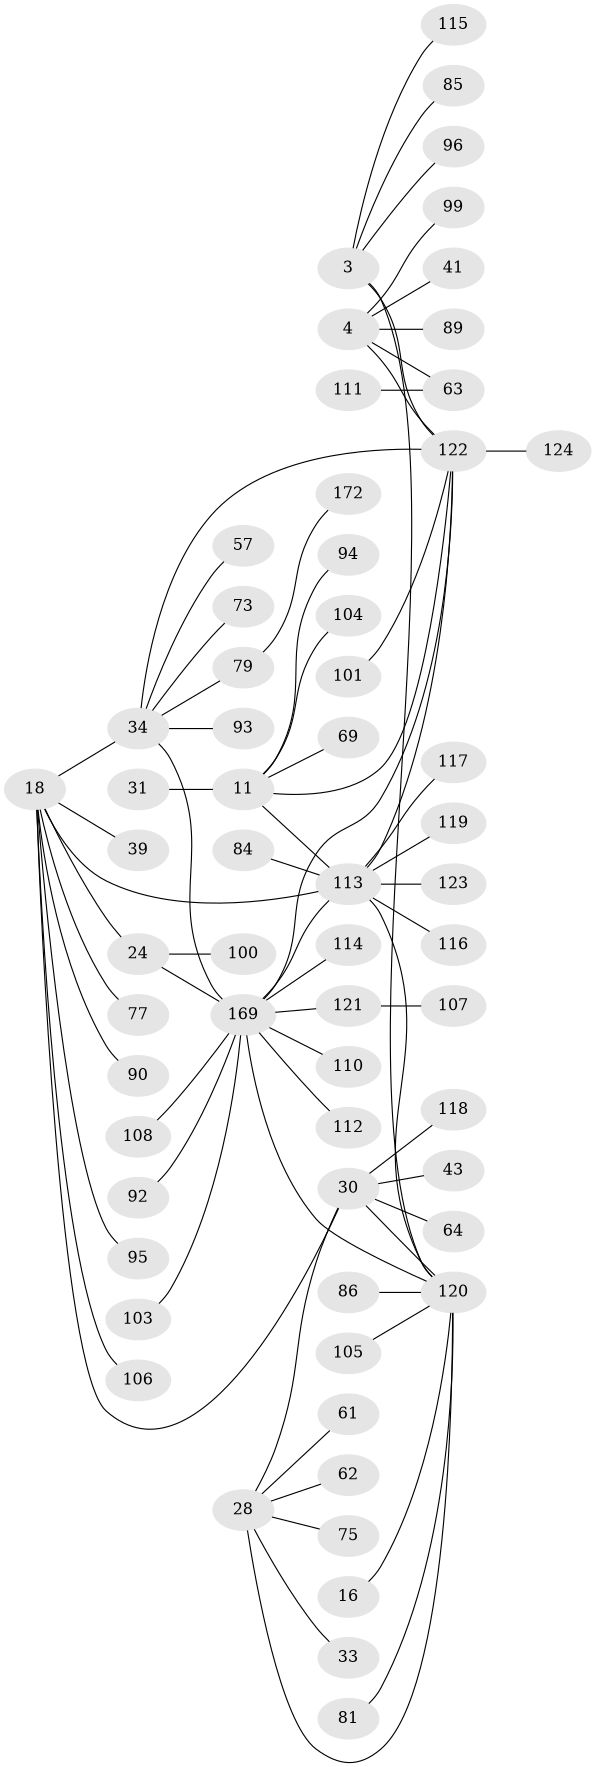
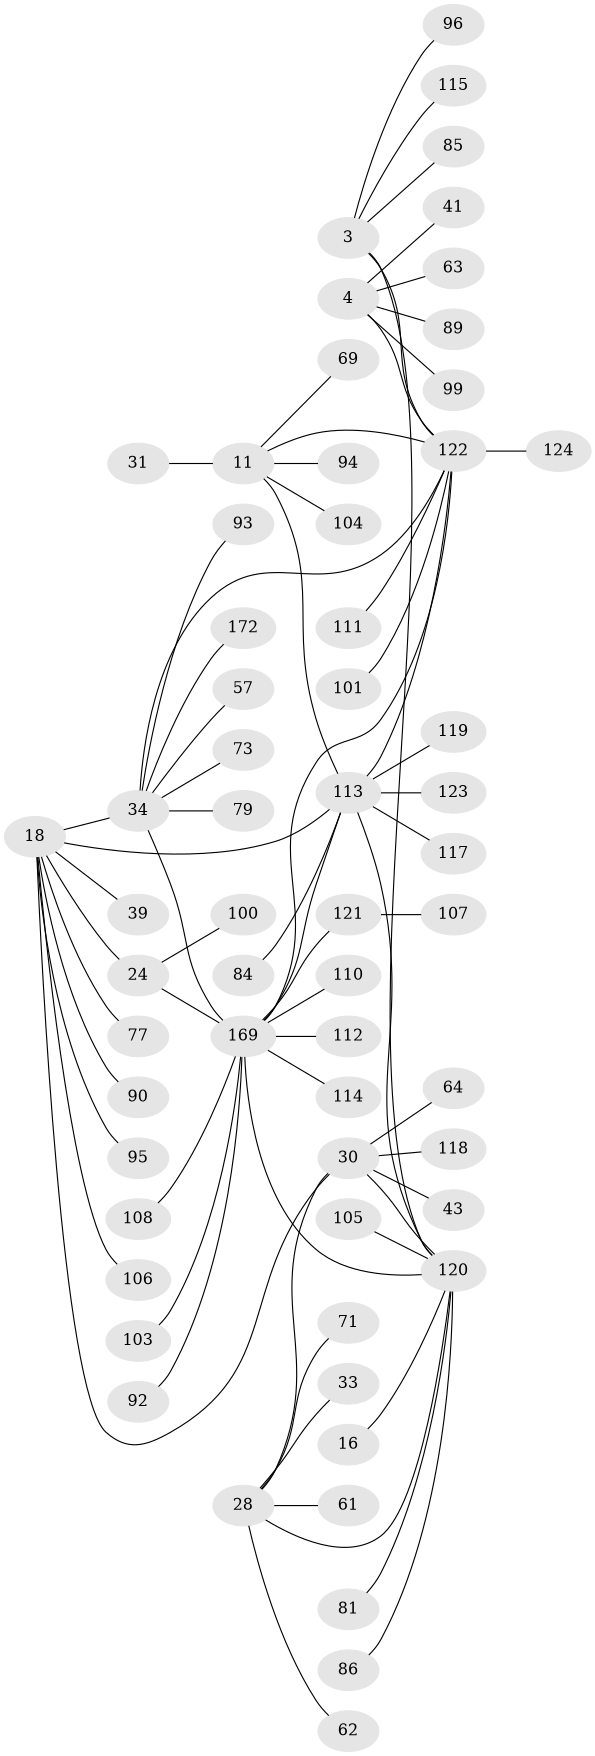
edge "111" -- "63": now "111" -- "122"
edge "172" -- "79": now "172" -- "34"
node "116": removed
node "75": label "75" -> "71"
